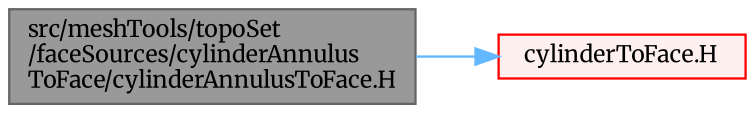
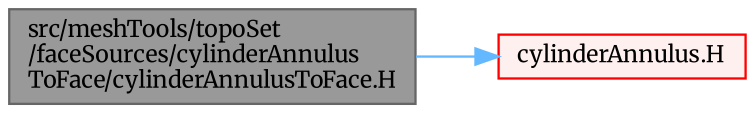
node "cylinderToFace.H": label "cylinderToFace.H" -> "cylinderAnnulus.H"
